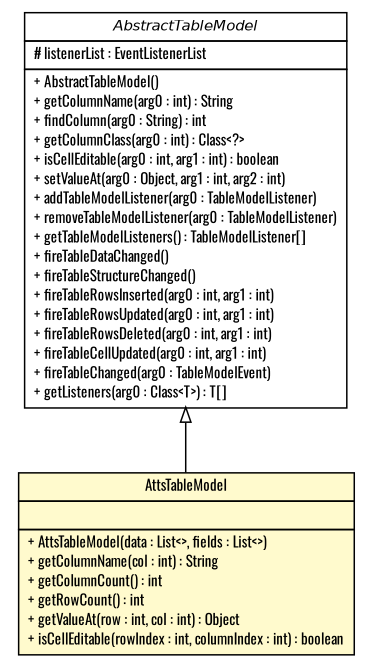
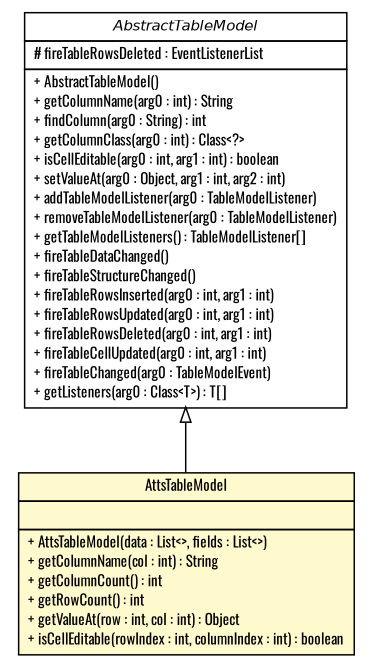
node "AbstractTableModel": text "# listenerList : EventListenerList" -> "# fireTableRowsDeleted : EventListenerList"
